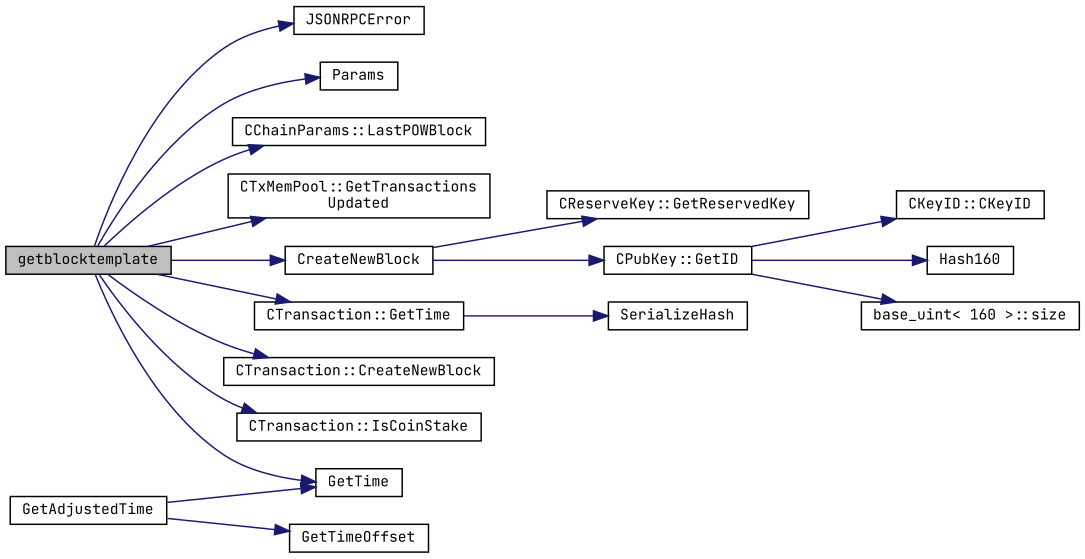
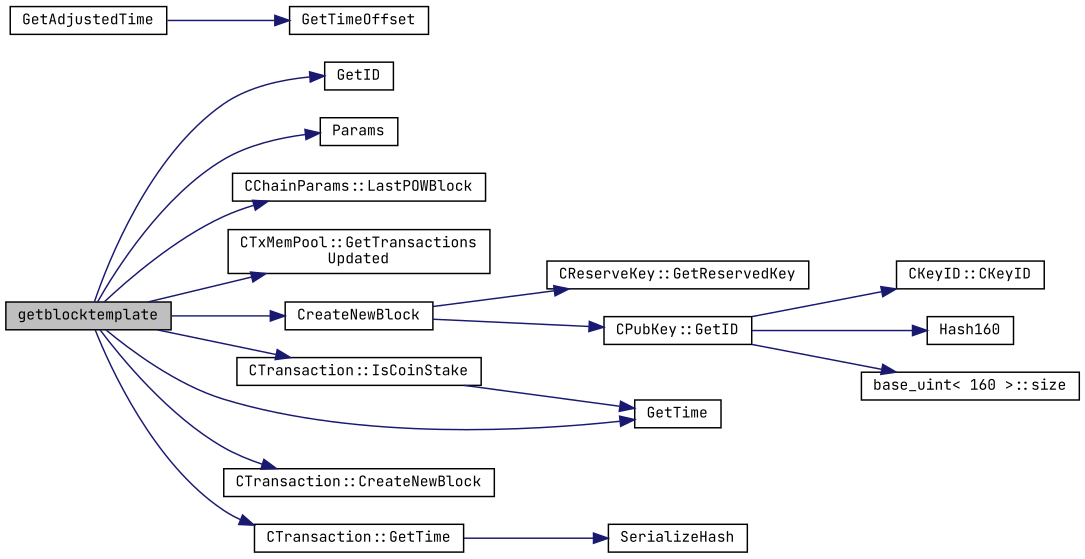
node "JSONRPCError": label "JSONRPCError" -> "GetID"
edge "GetAdjustedTime" -> "GetTime": now "CTransaction::IsCoinStake" -> "GetTime"
